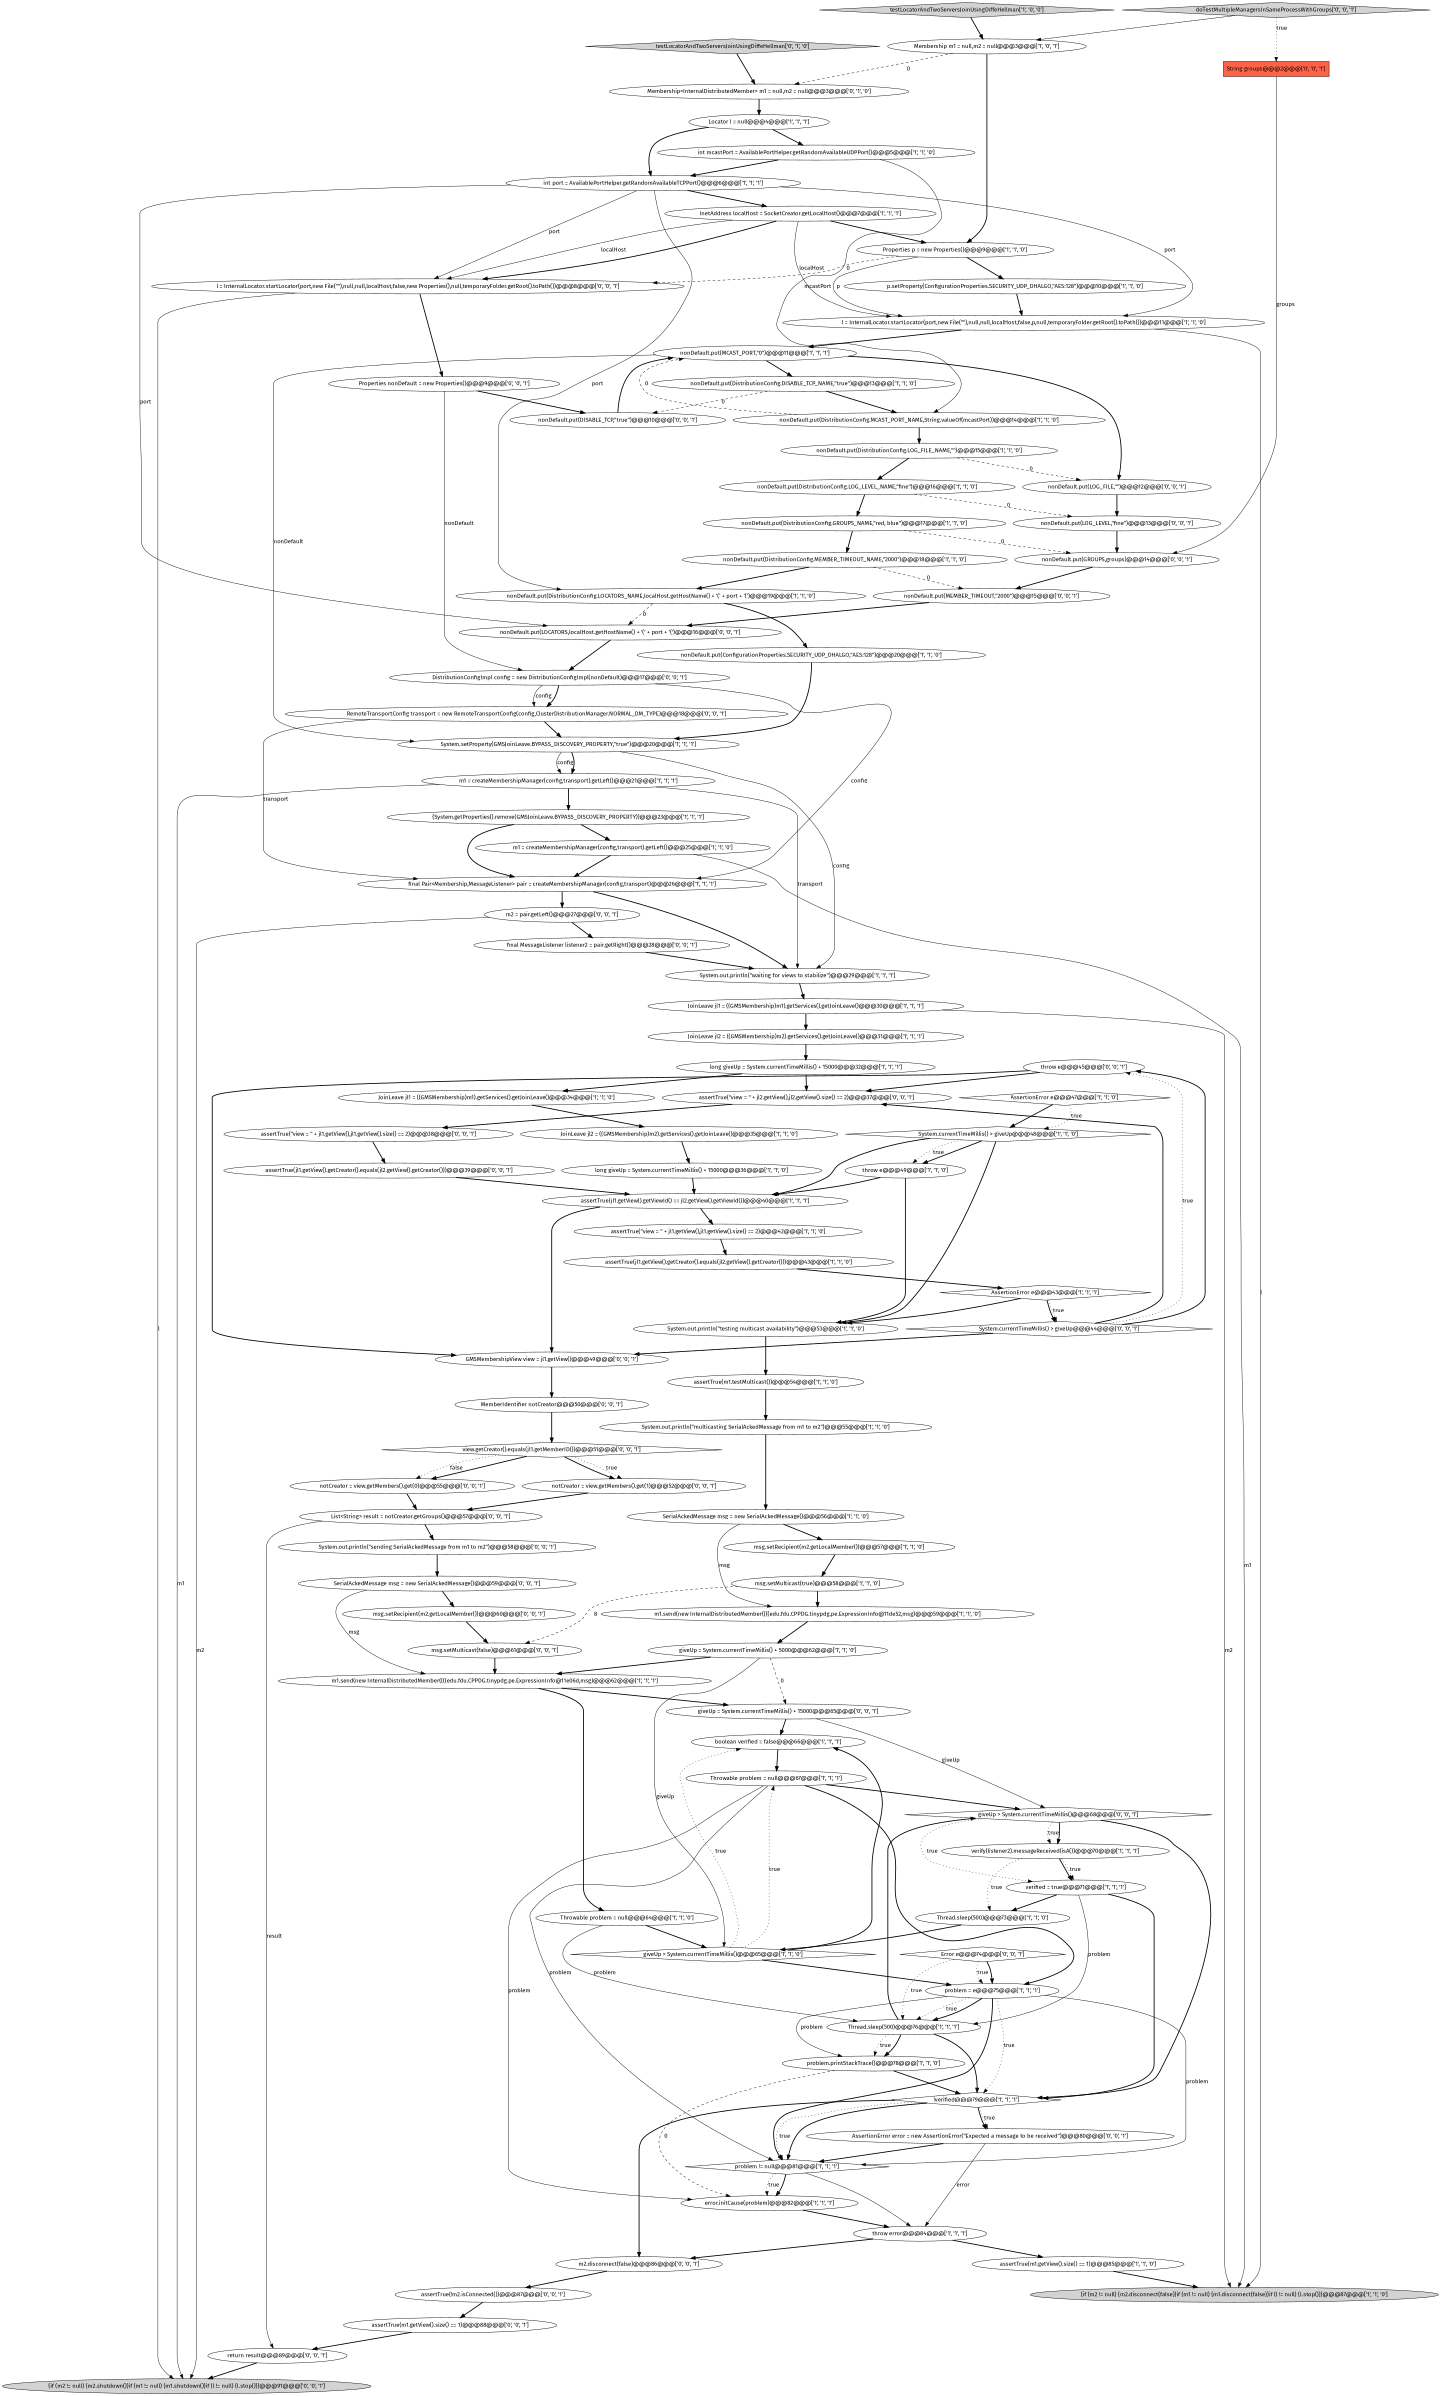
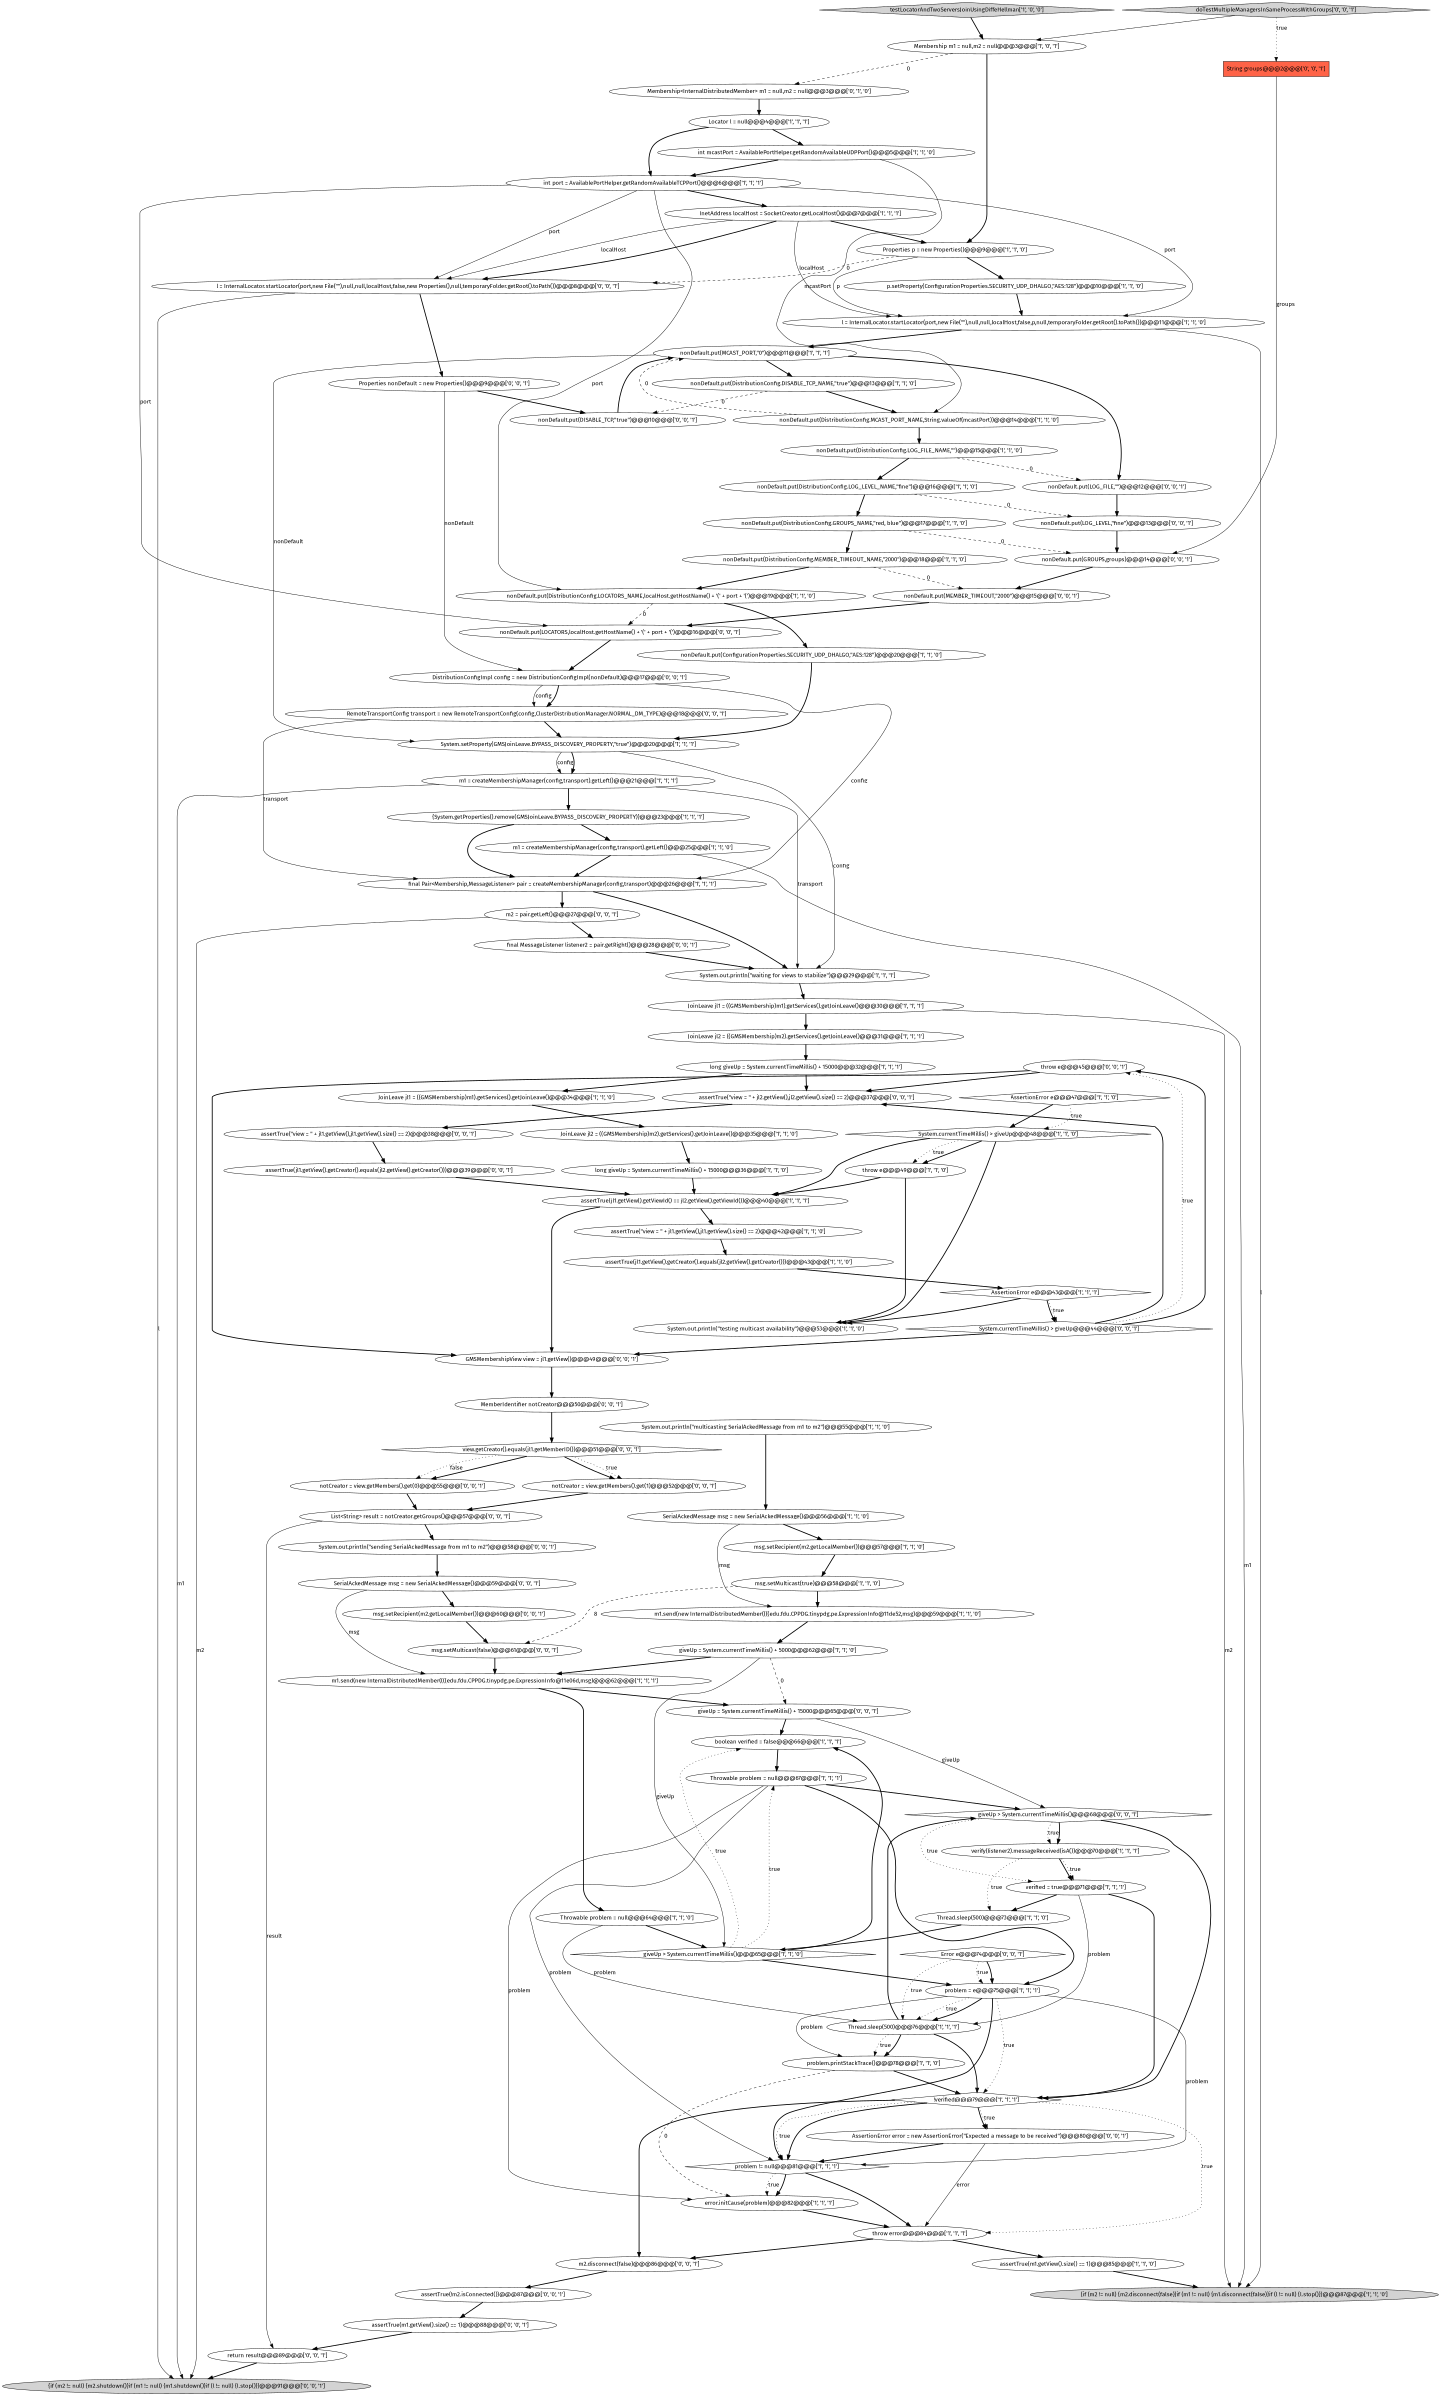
node "testLocatorAndTwoServersJoinUsingDiffeHellman['0', '1', '0']": removed
node "assertTrue(m1.testMulticast())@@@54@@@['1', '1', '0']": removed
edge "problem != null@@@81@@@['1', '1', '1']" -> "throw error@@@84@@@['1', '1', '1']": style solid -> bold
edge "!verified@@@79@@@['1', '1', '1']" -> "throw error@@@84@@@['1', '1', '1']": added, label "true"
